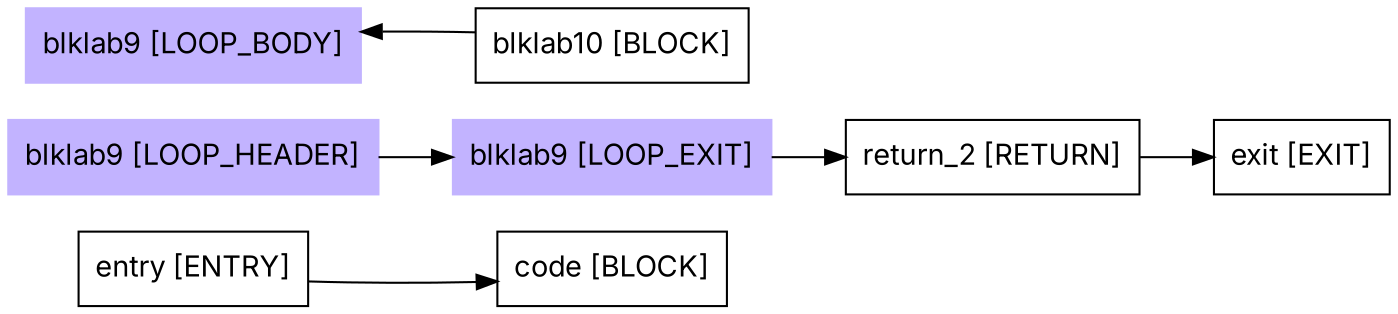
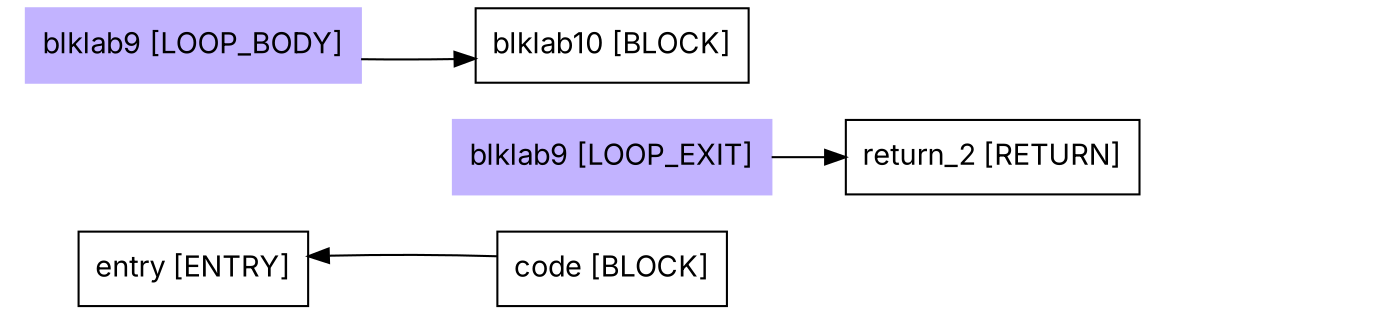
edge "blklab10 [BLOCK]" -> "blklab9 [LOOP_BODY]": reversed
node "blklab9 [LOOP_HEADER]": removed
node "exit [EXIT]": removed
edge "entry [ENTRY]" -> "code [BLOCK]": reversed
